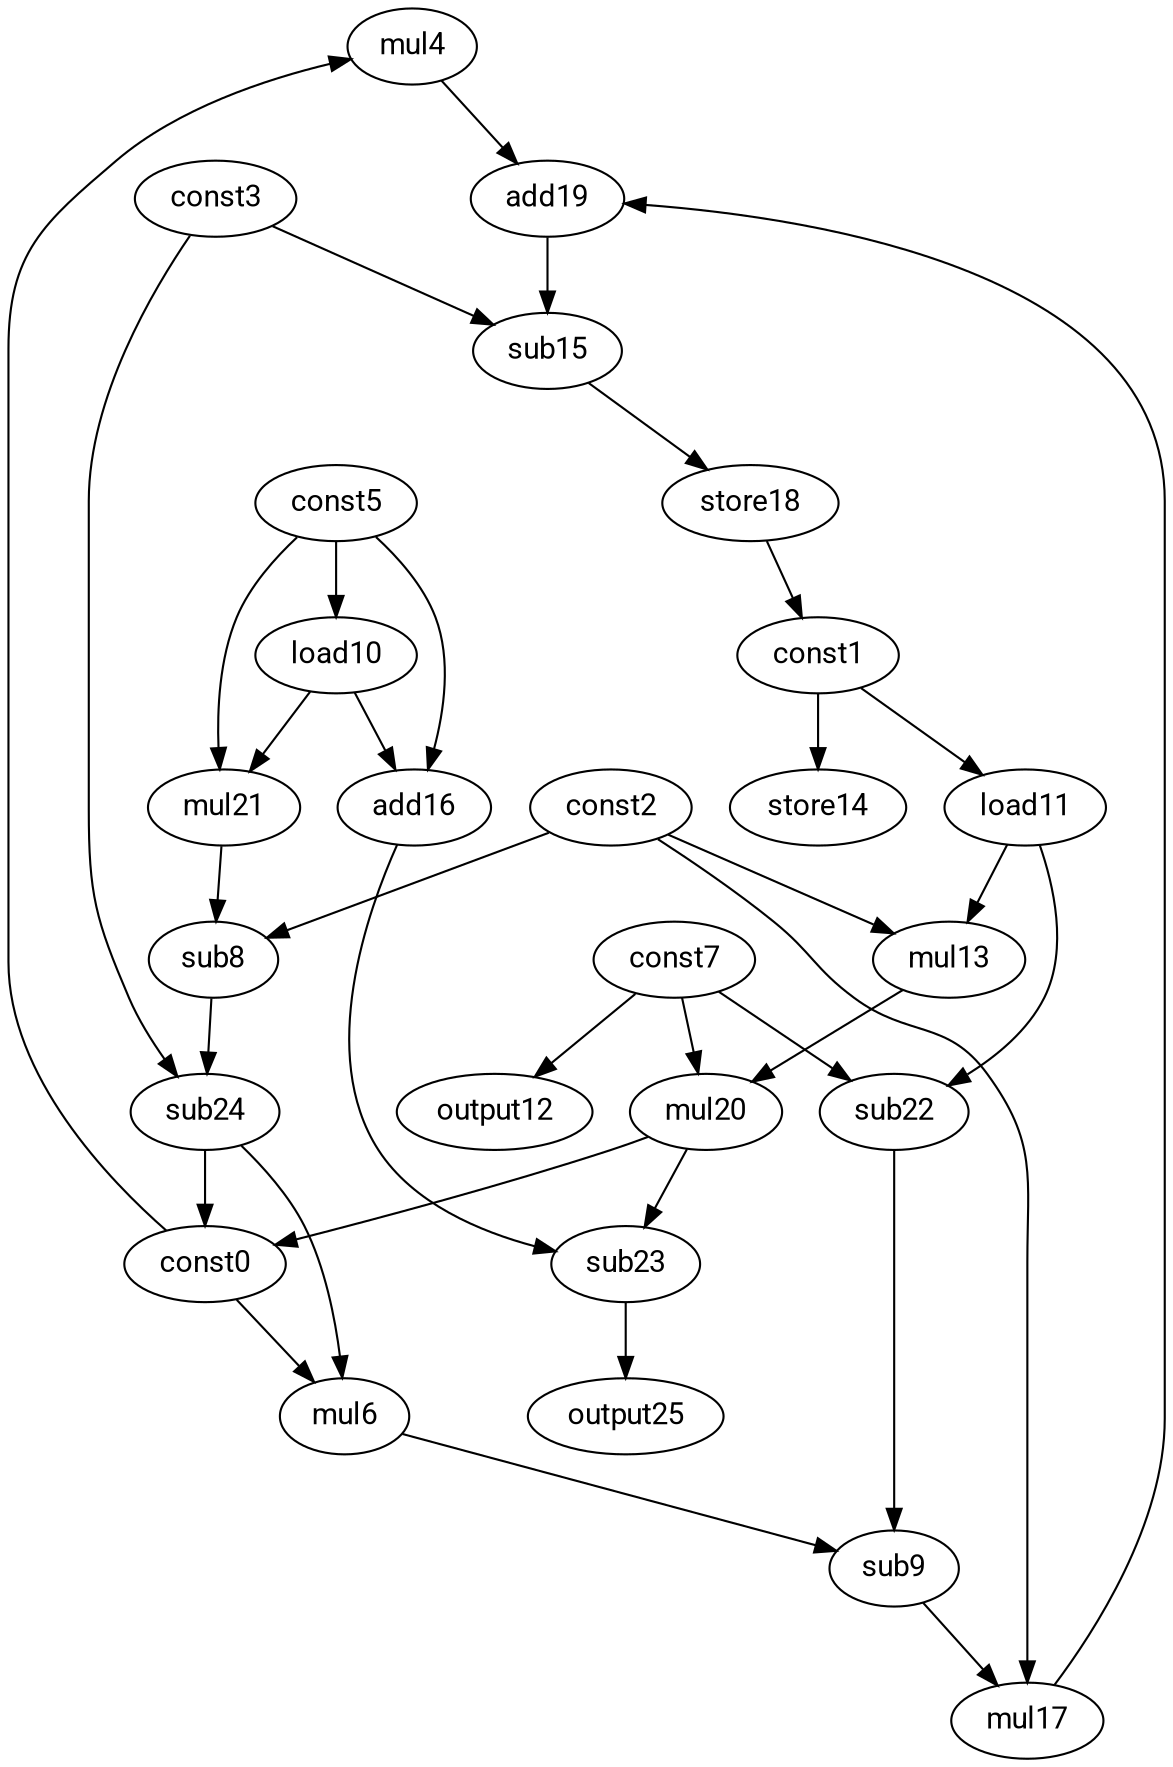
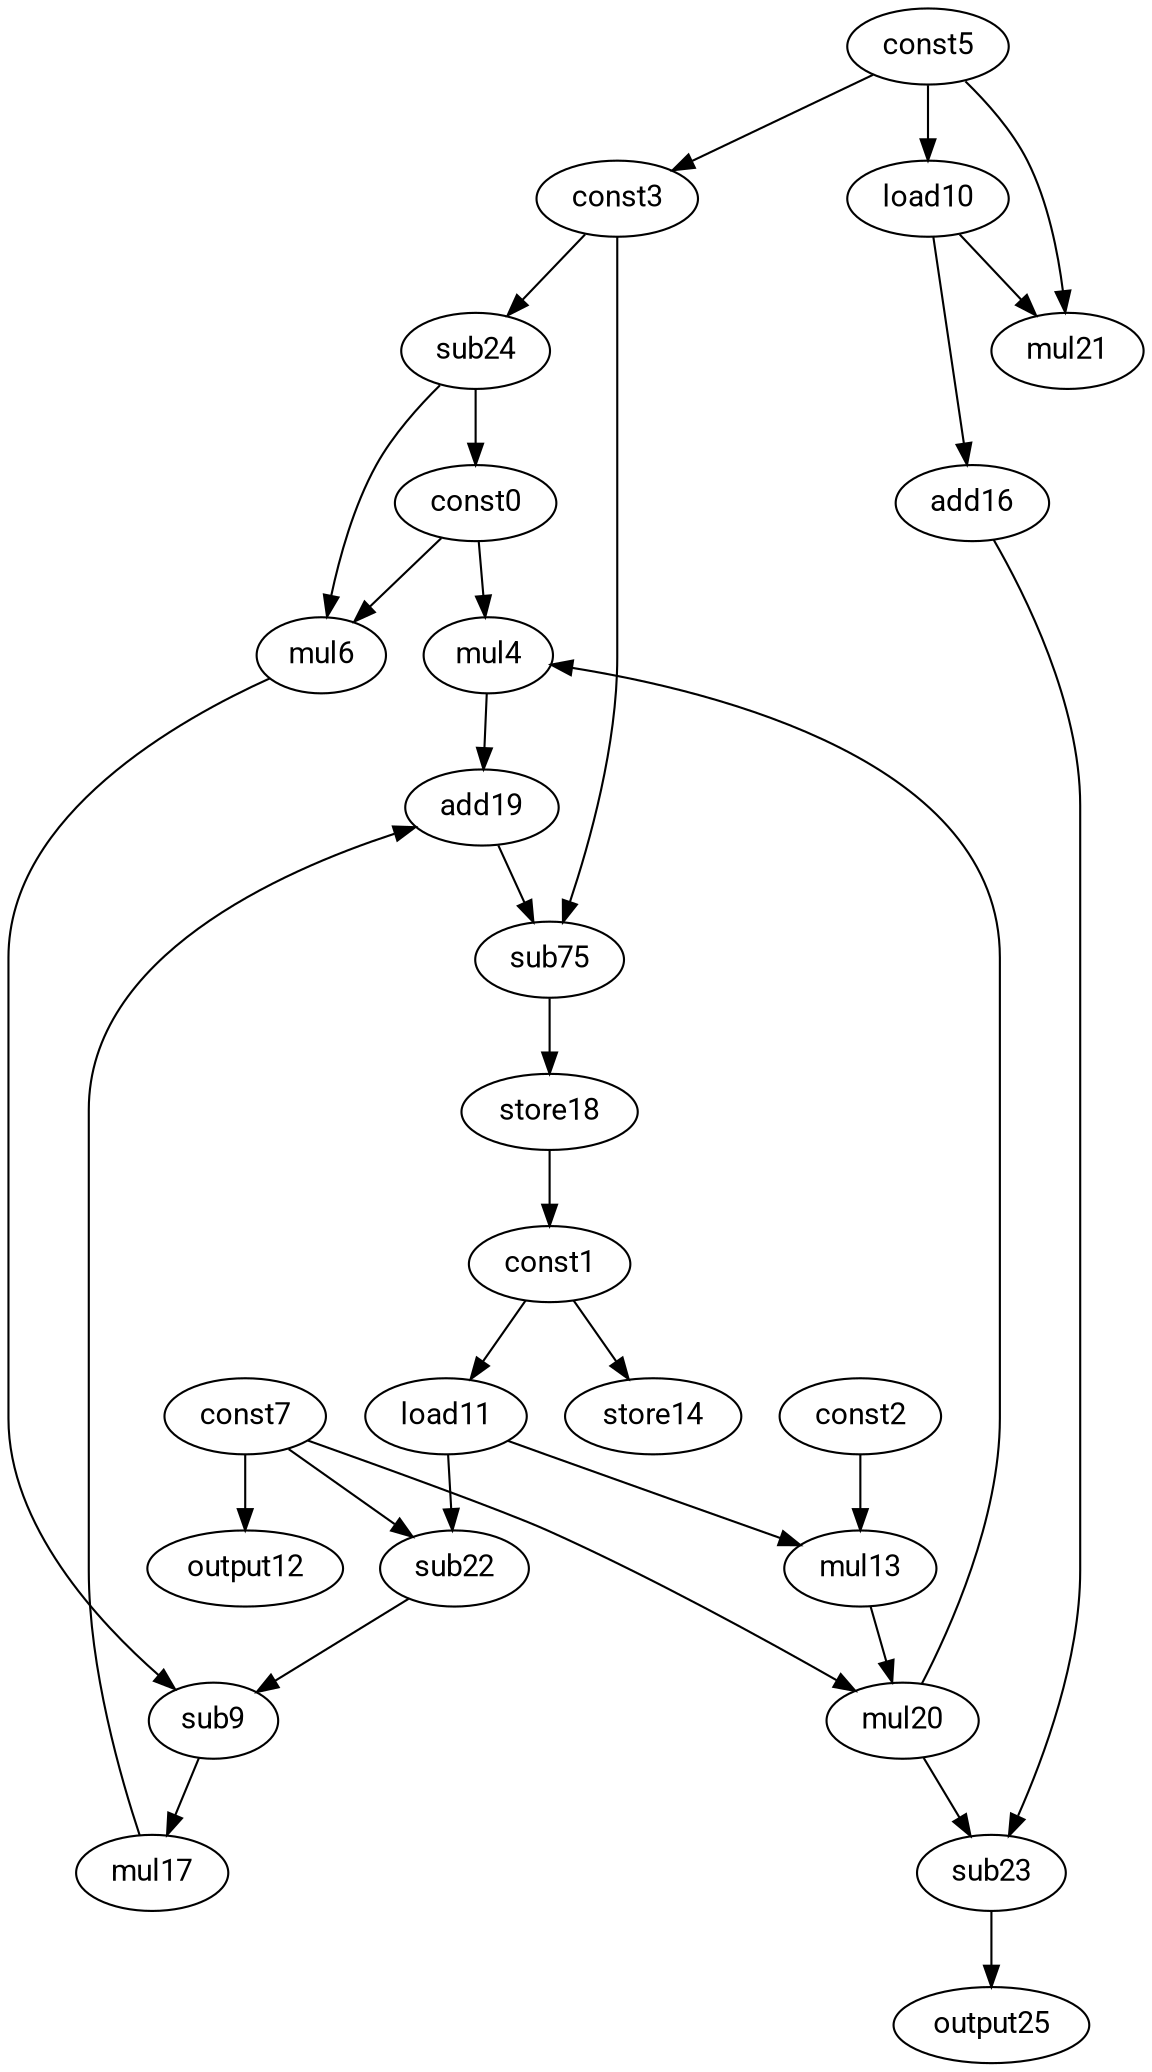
node "sub15": label "sub15" -> "sub75"
edge "const5" -> "add16": now "const5" -> "const3"
node "sub8": removed
edge "const2" -> "mul17": removed
edge "mul20" -> "const0": now "mul20" -> "mul4"
